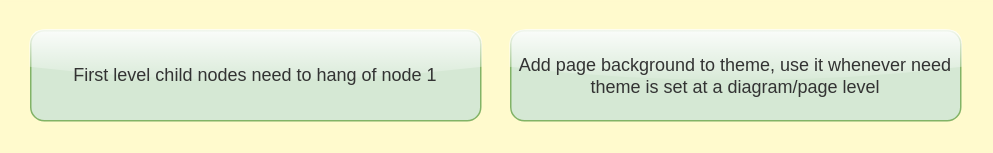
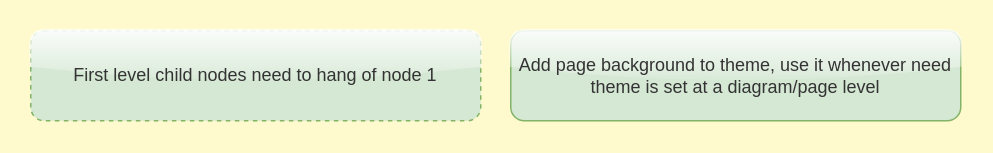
node "First level child nodes need to hang of node 1": style solid -> dashed
